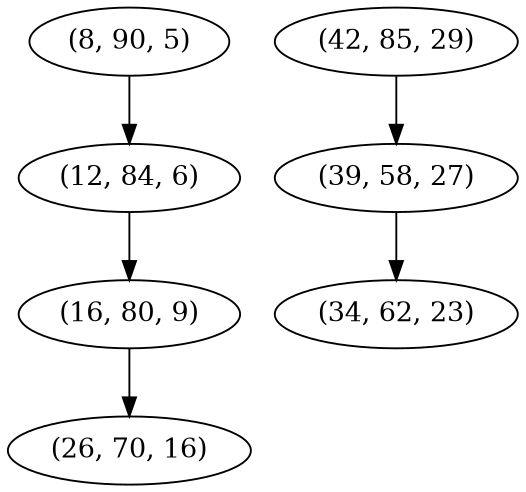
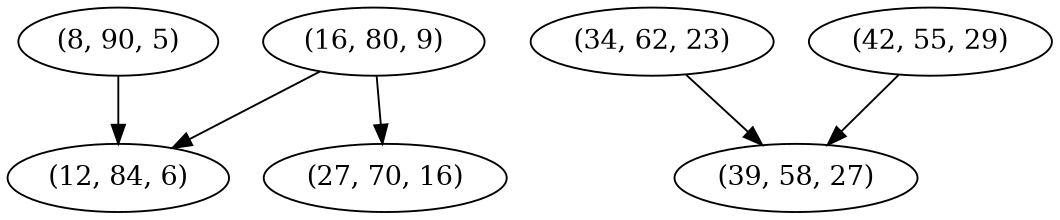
node "(42, 85, 29)": label "(42, 85, 29)" -> "(42, 55, 29)"
edge "(12, 84, 6)" -> "(16, 80, 9)": reversed
edge "(39, 58, 27)" -> "(34, 62, 23)": reversed
node "(26, 70, 16)": label "(26, 70, 16)" -> "(27, 70, 16)"
